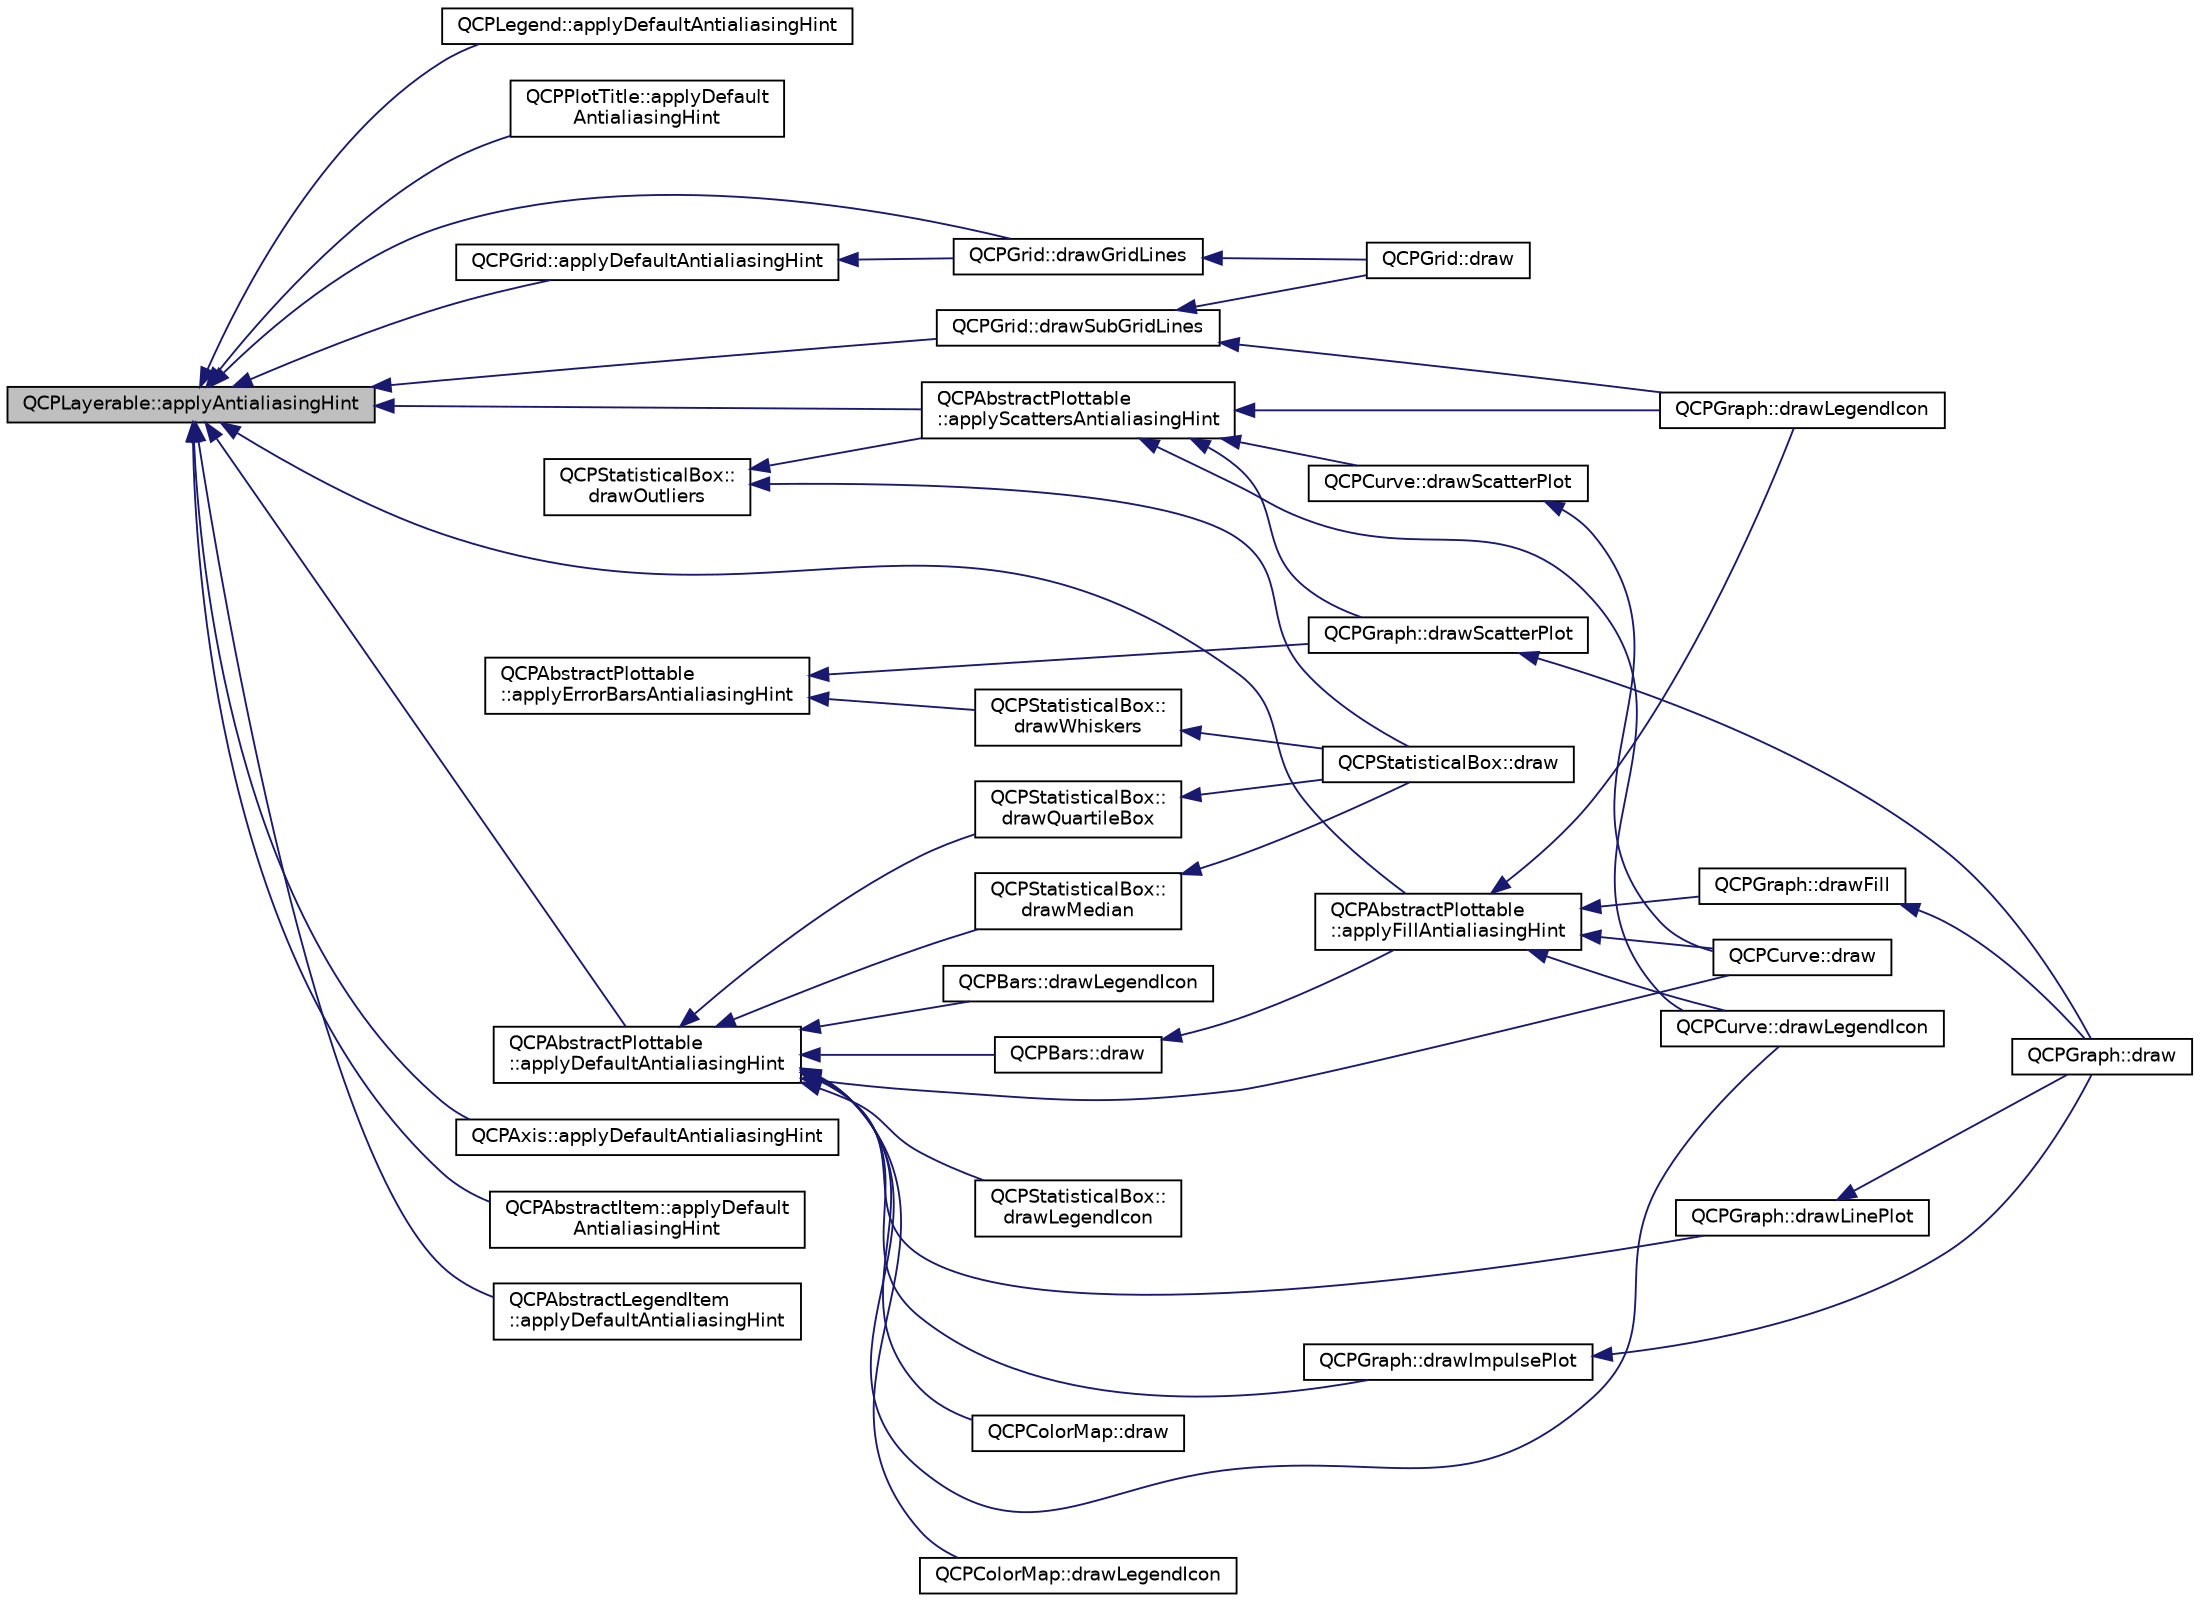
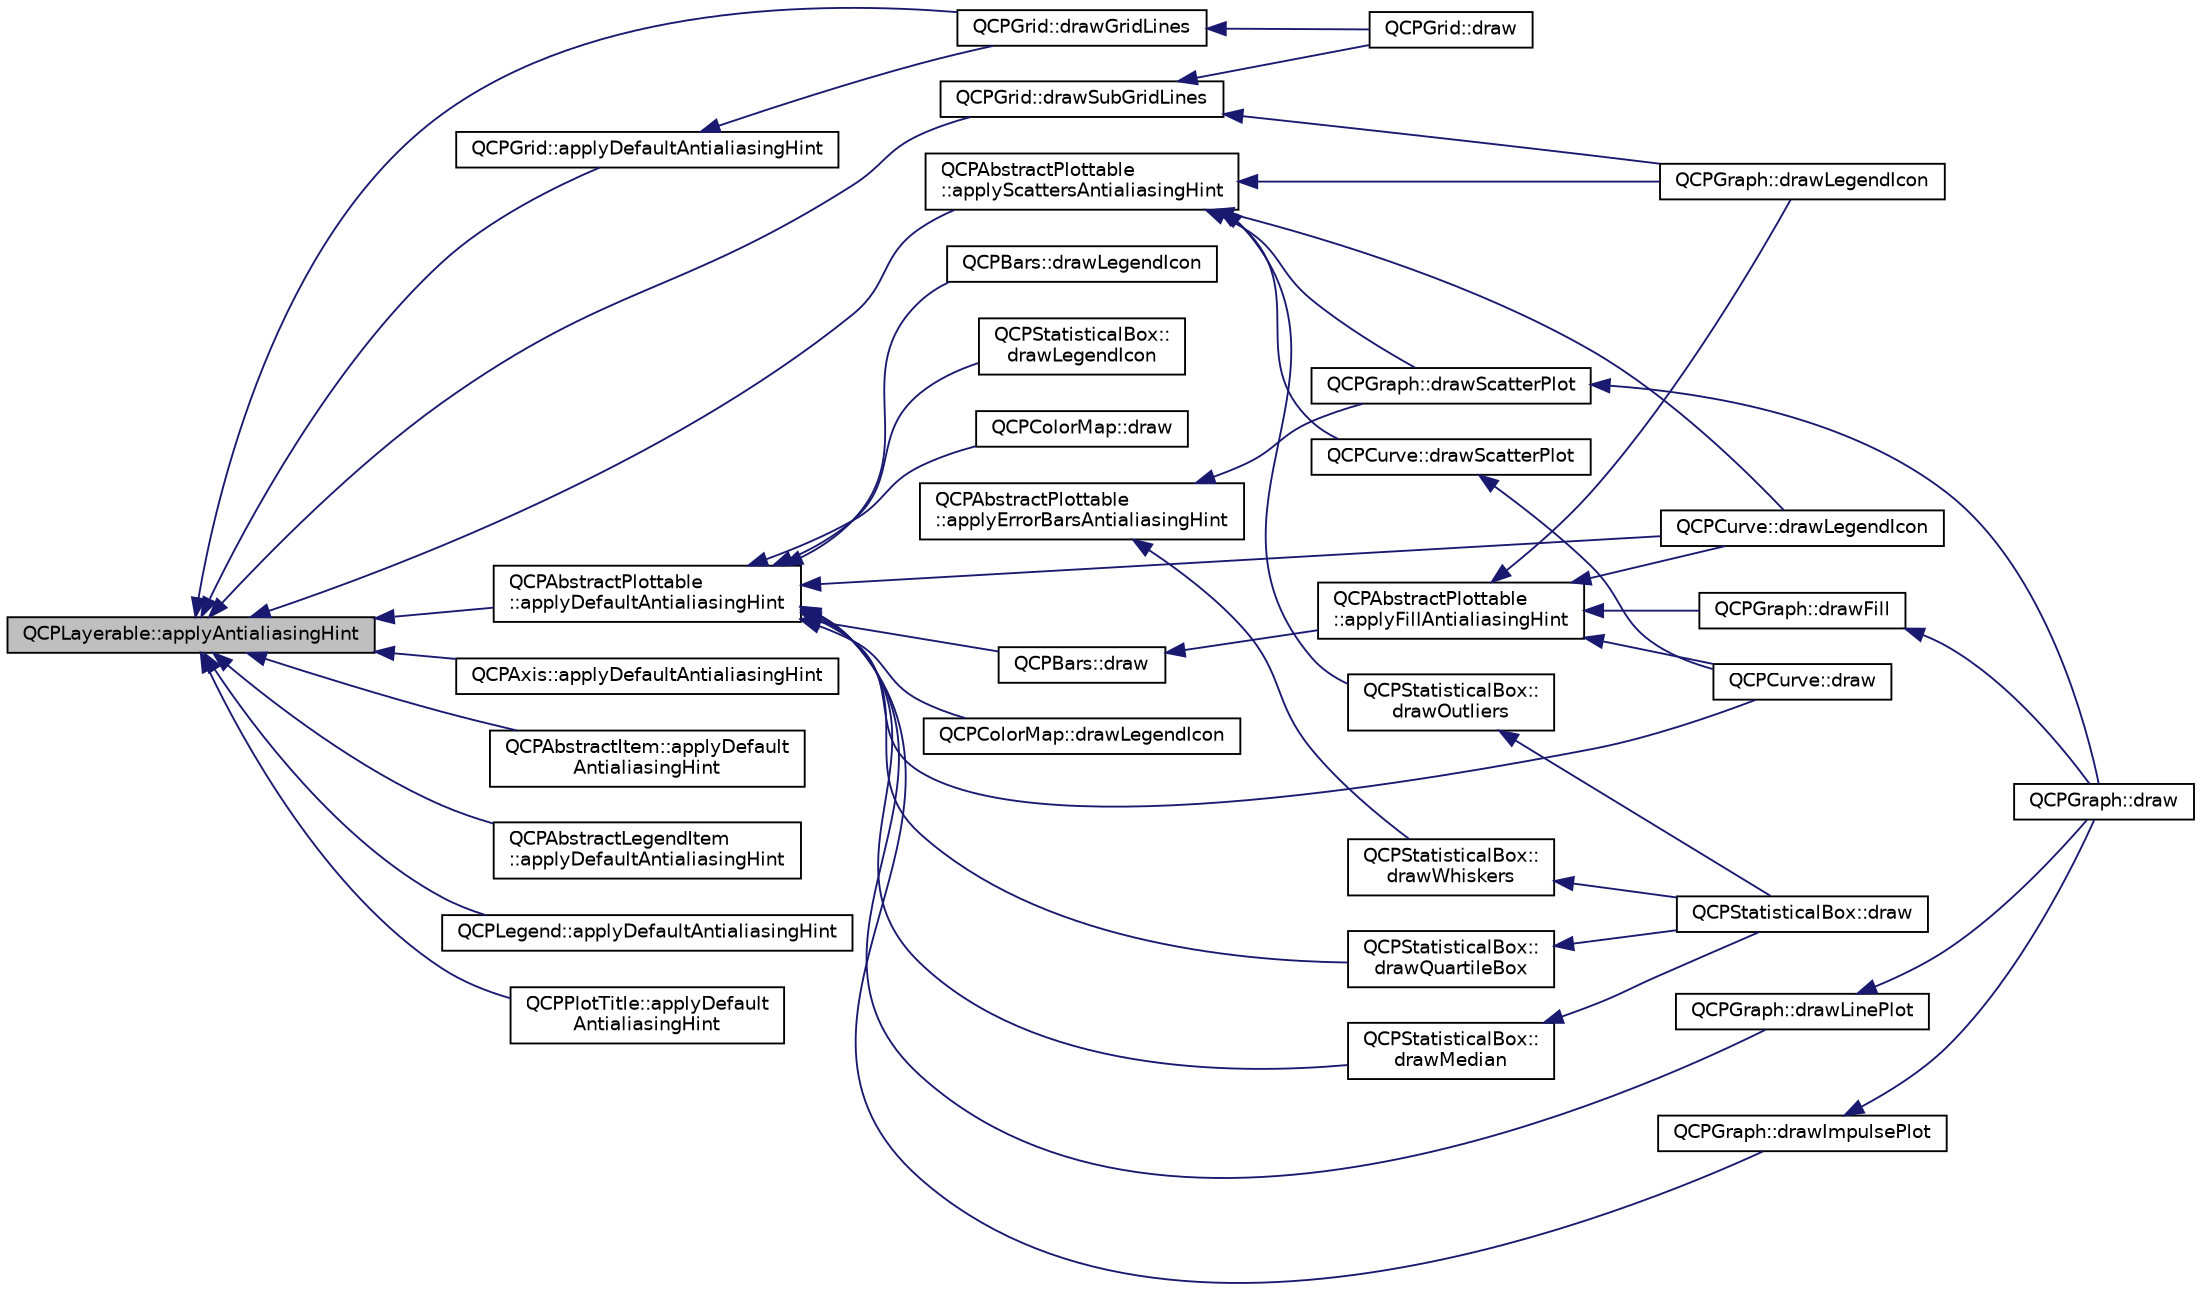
edge "QCPAbstractPlottable ::applyScattersAntialiasingHint" -> "QCPStatisticalBox:: drawOutliers": reversed
edge "QCPAbstractPlottable ::applyFillAntialiasingHint" -> "QCPLayerable::applyAntialiasingHint": removed
